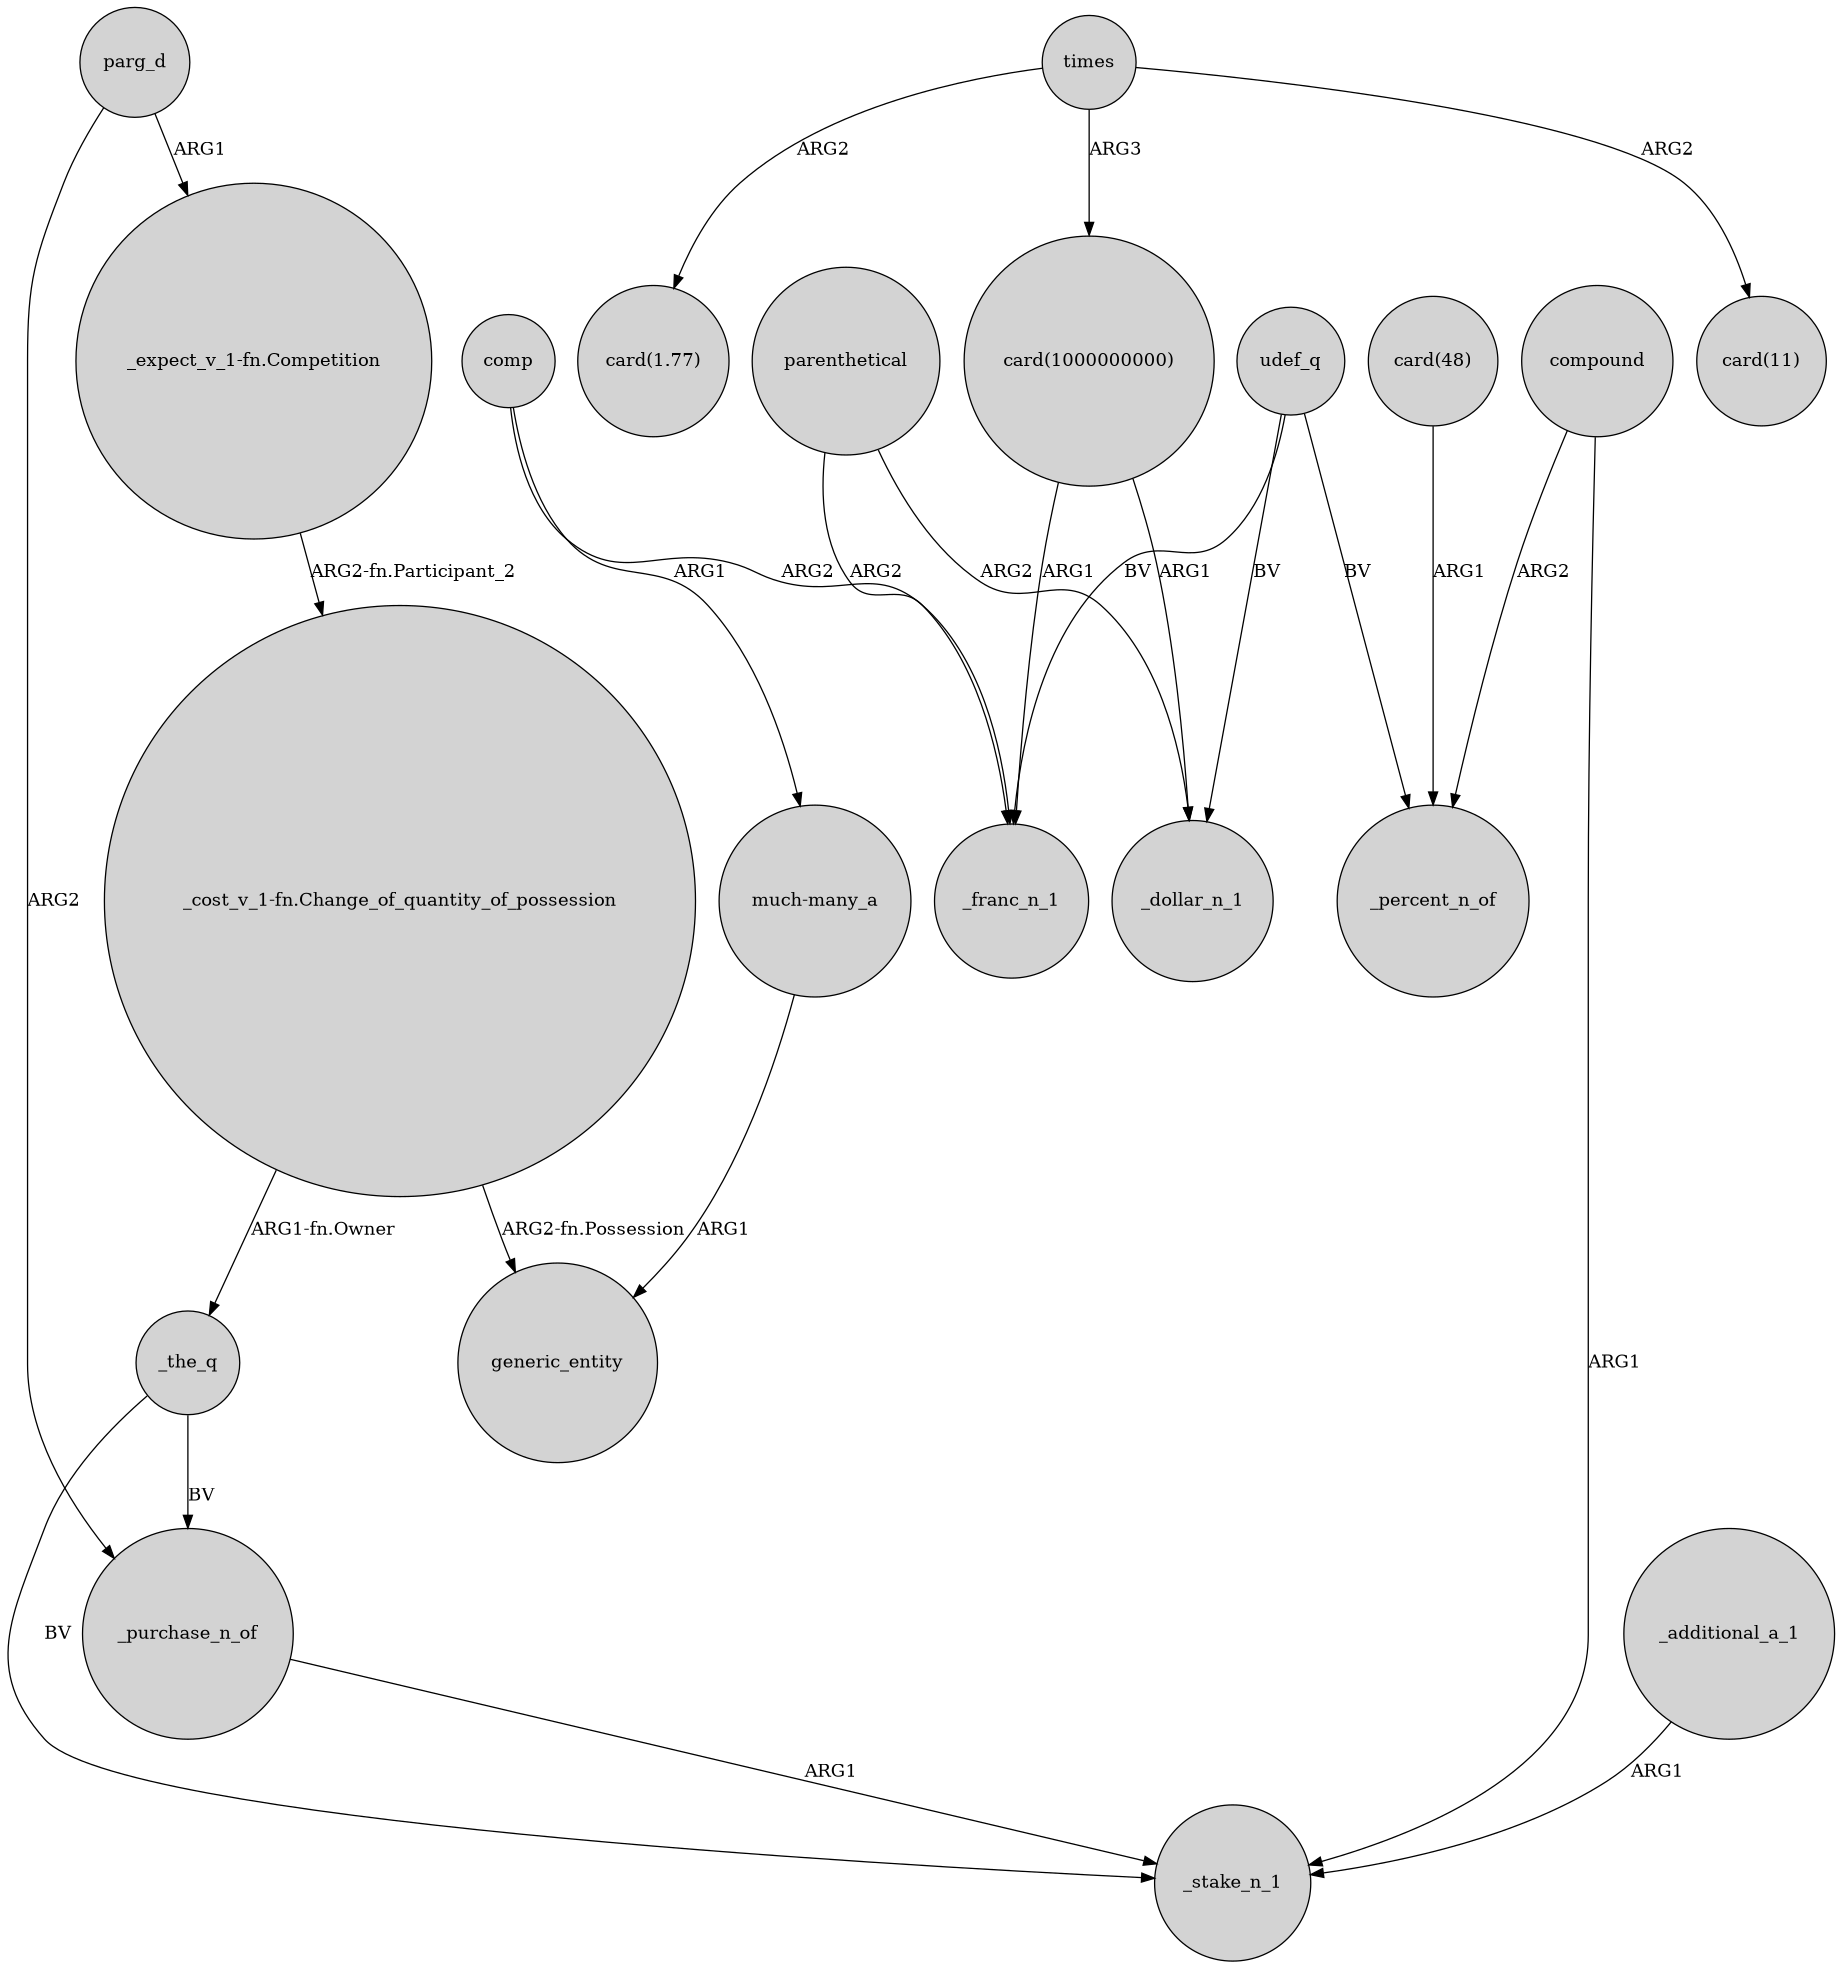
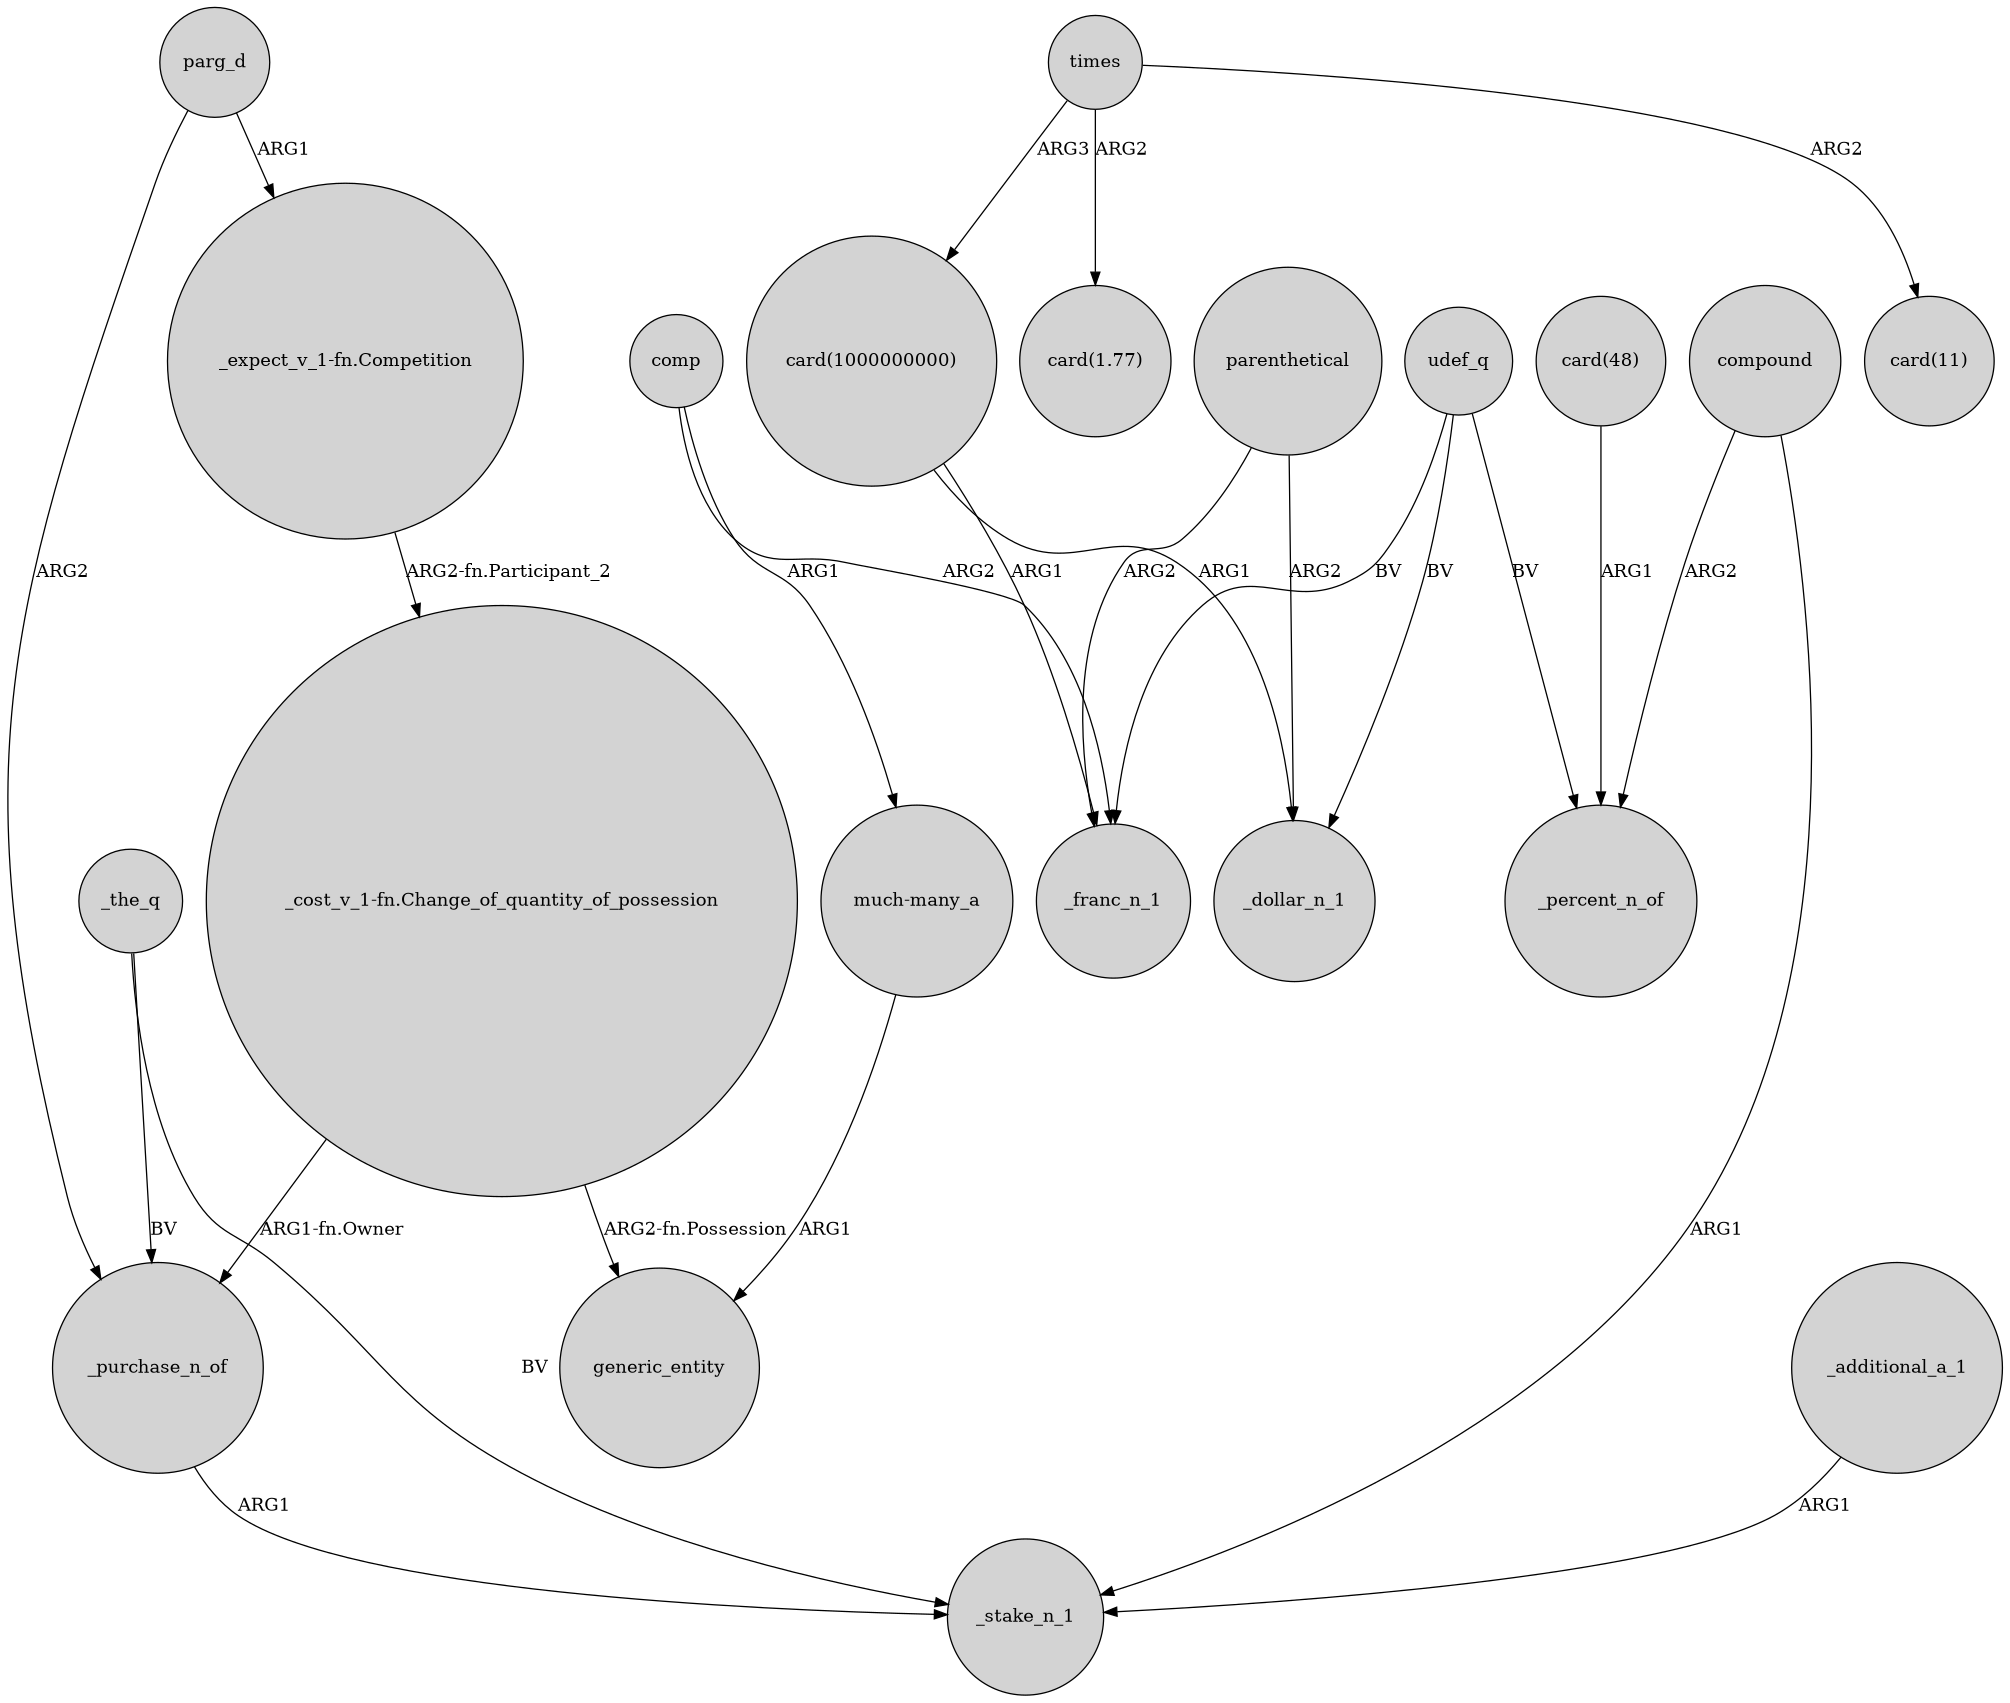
edge "_cost_v_1-fn.Change_of_quantity_of_possession" -> "_the_q": now "_cost_v_1-fn.Change_of_quantity_of_possession" -> "_purchase_n_of"
